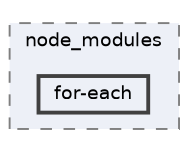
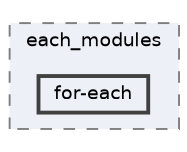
cluster "node_modules": label "node_modules" -> "each_modules"
